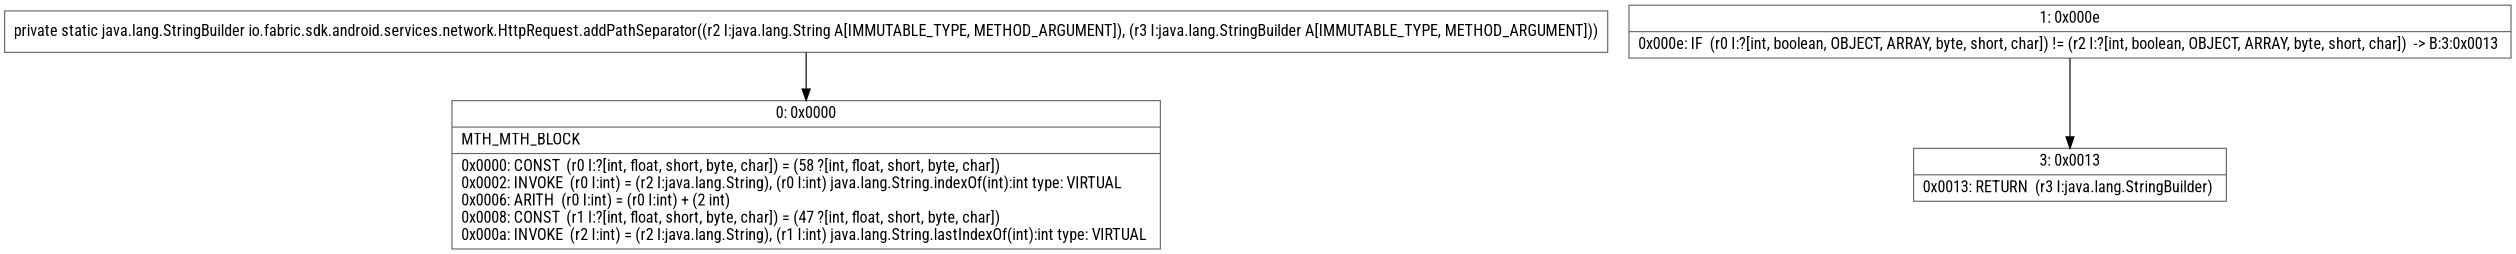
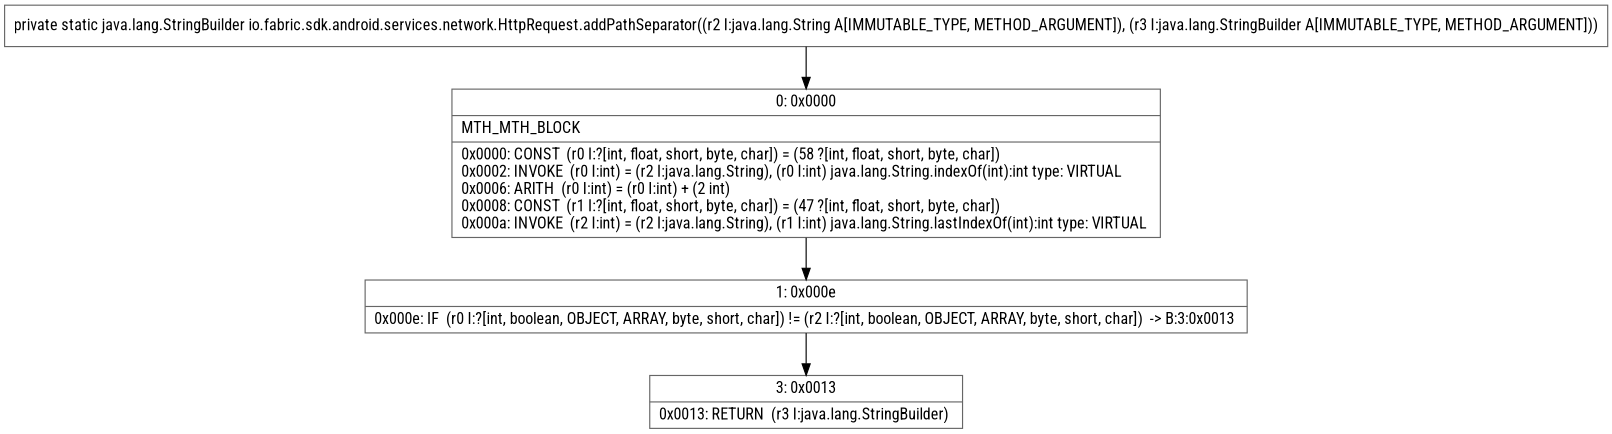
edge "0: 0x0000" -> "1: 0x000e": added
